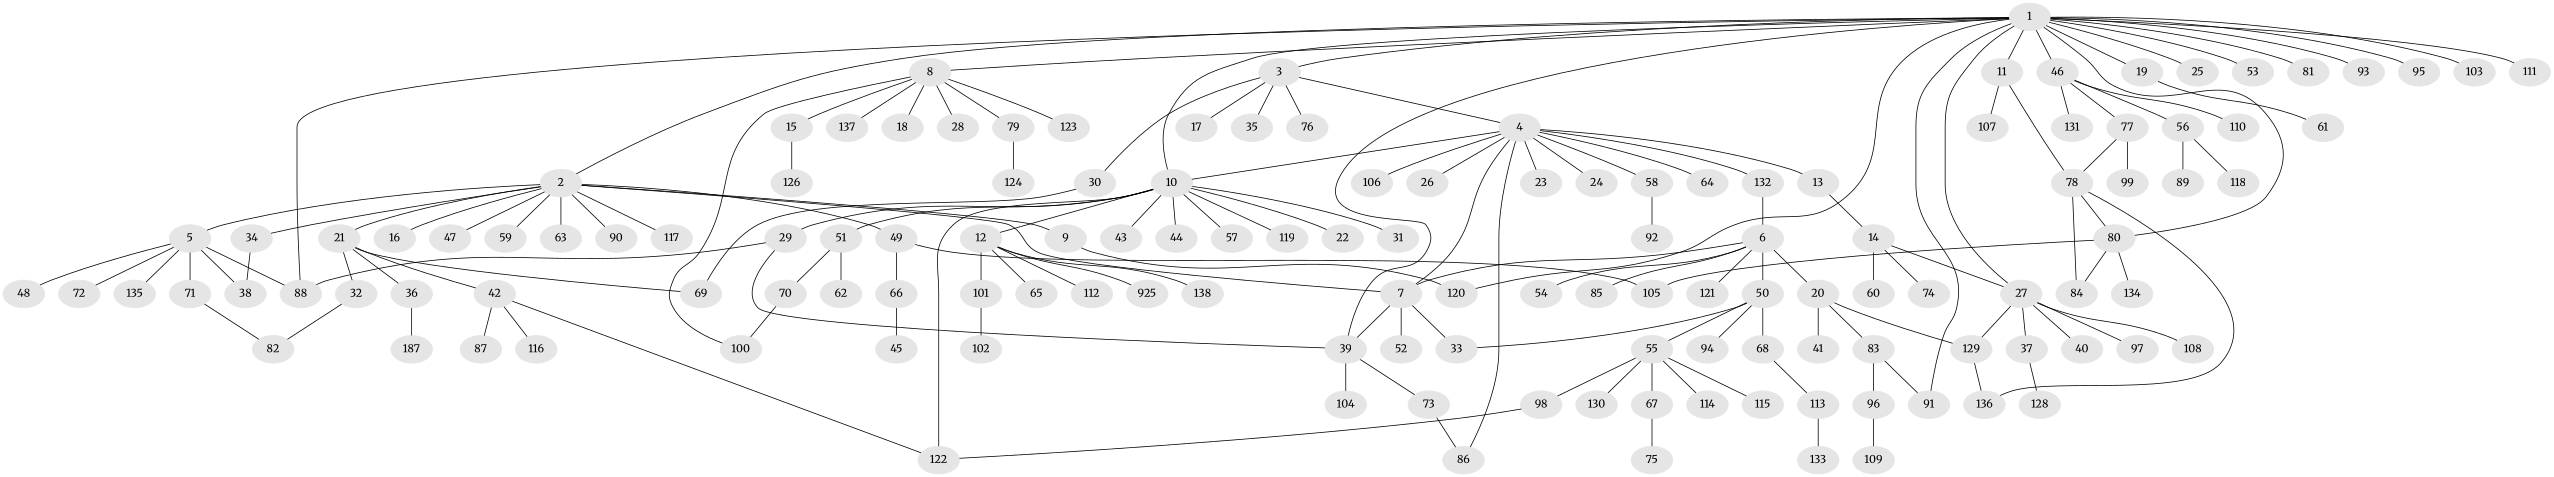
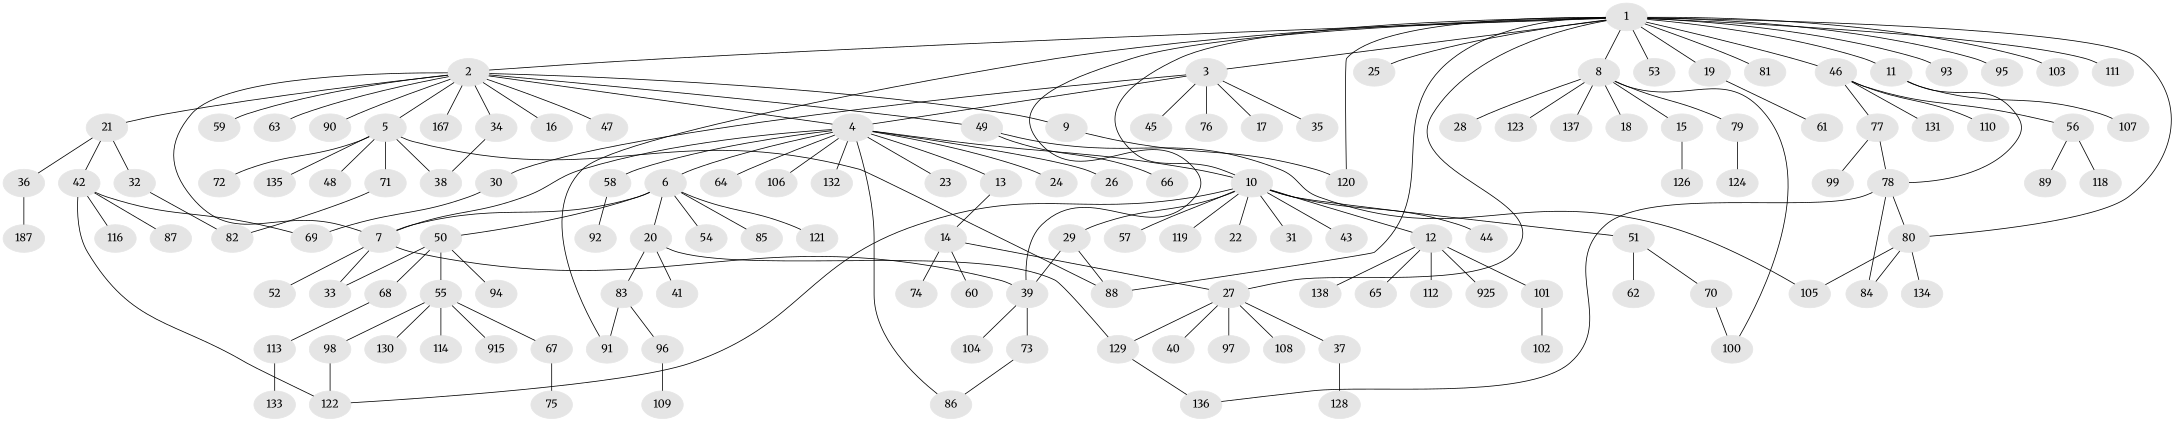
edge "2" -- "4": added
edge "132" -- "6": now "4" -- "6"
node "117": label "117" -> "167"
edge "21" -- "69": now "42" -- "69"
edge "66" -- "45": now "3" -- "45"
node "115": label "115" -> "915"
